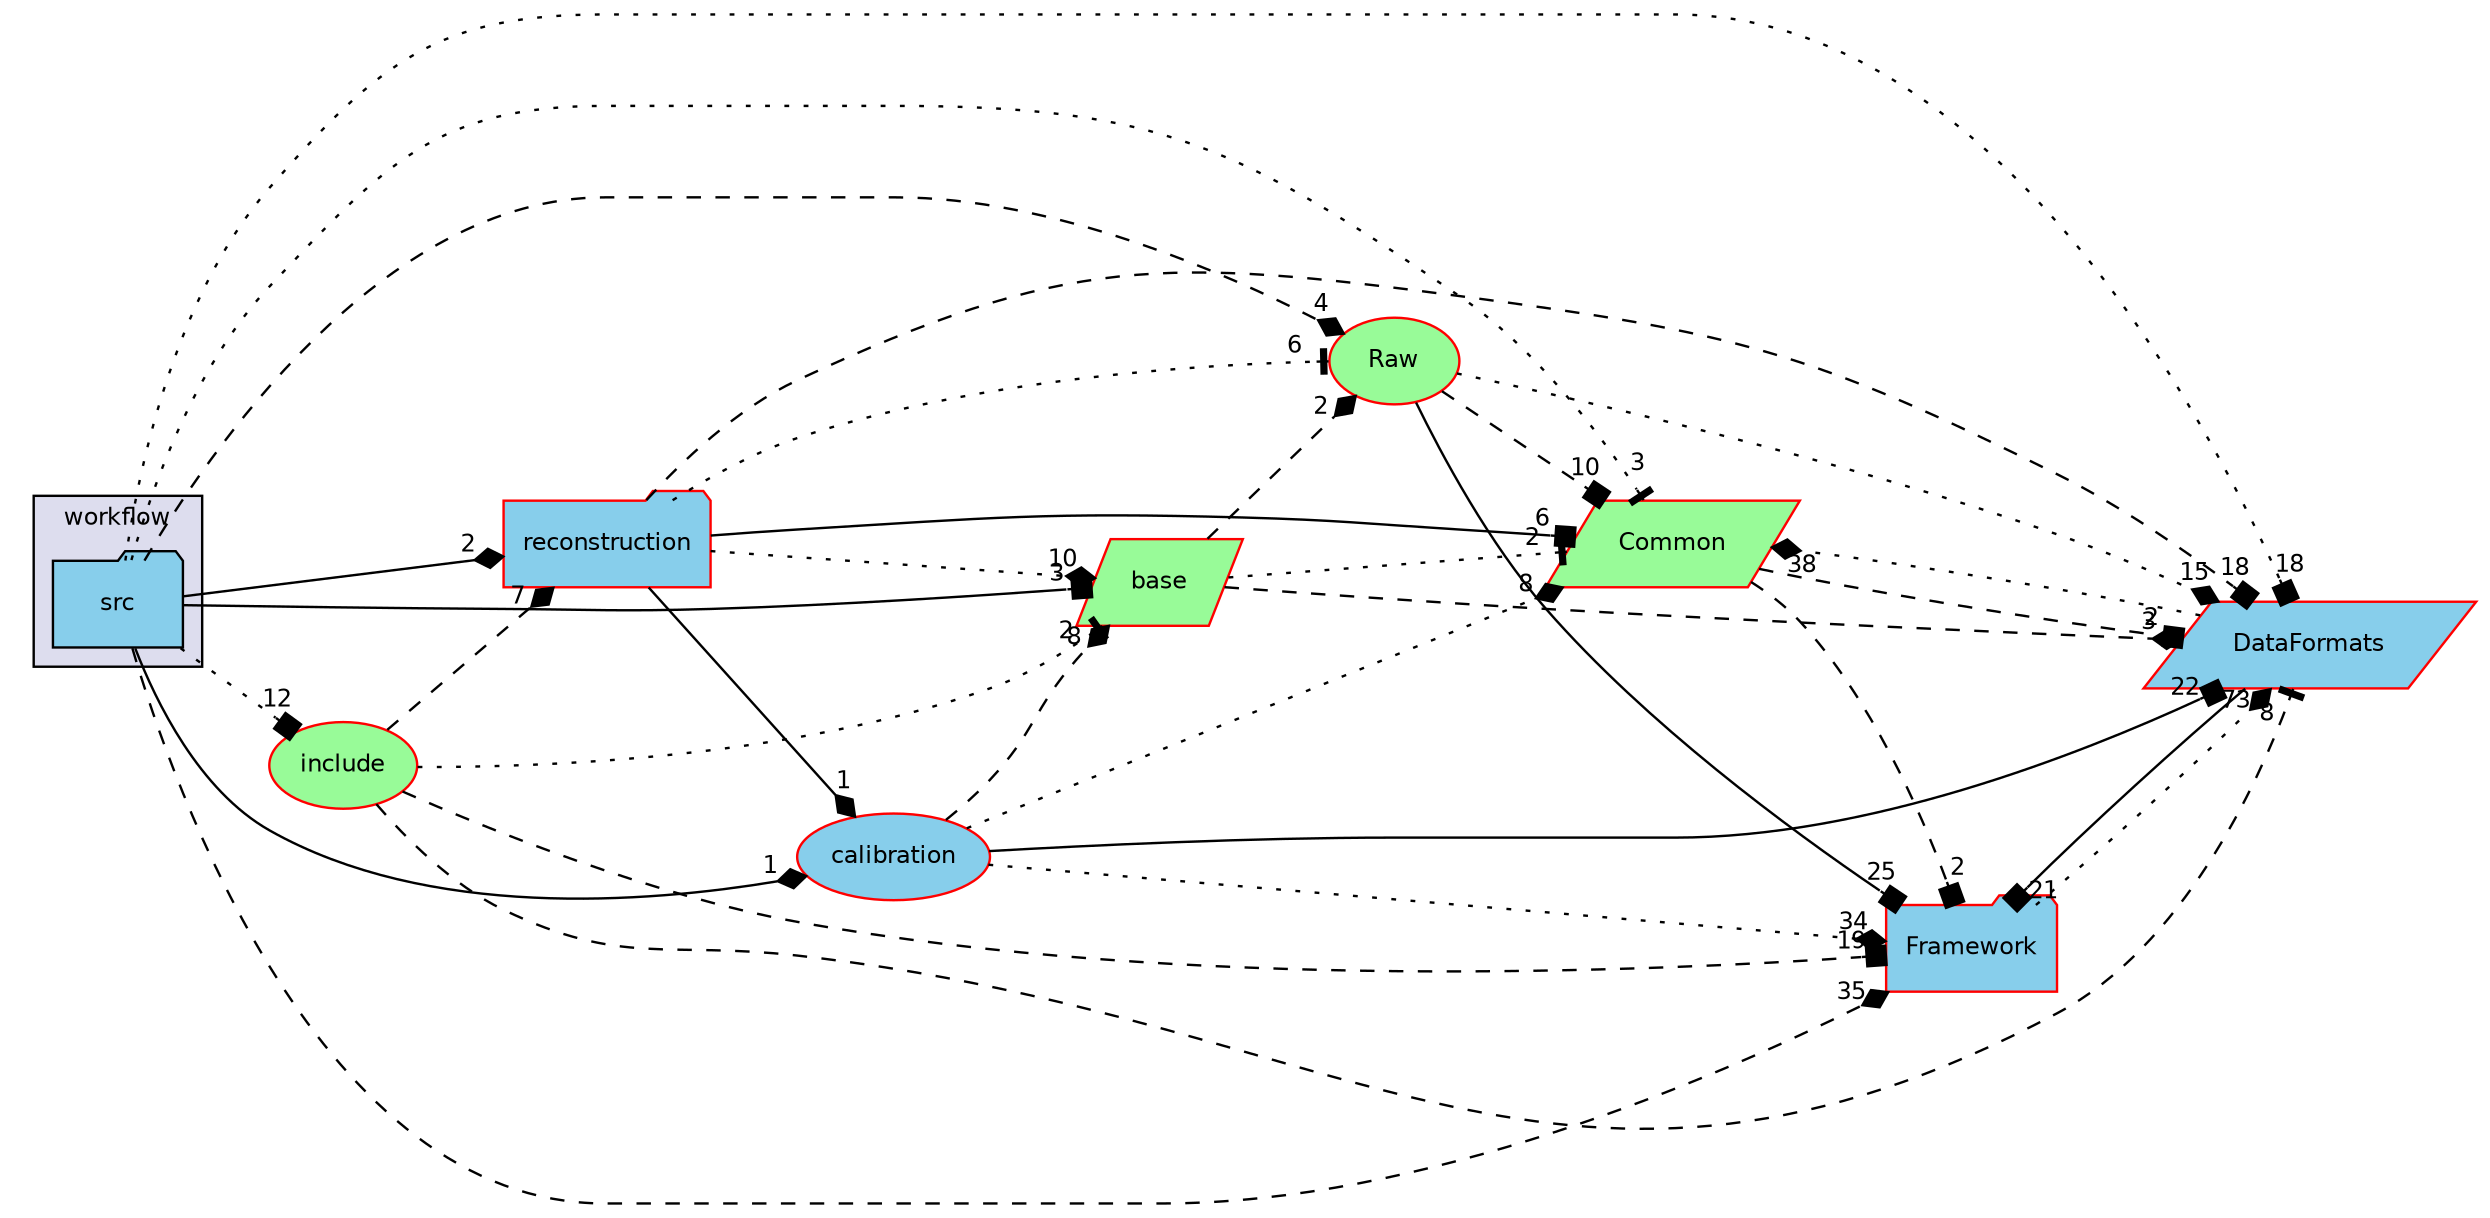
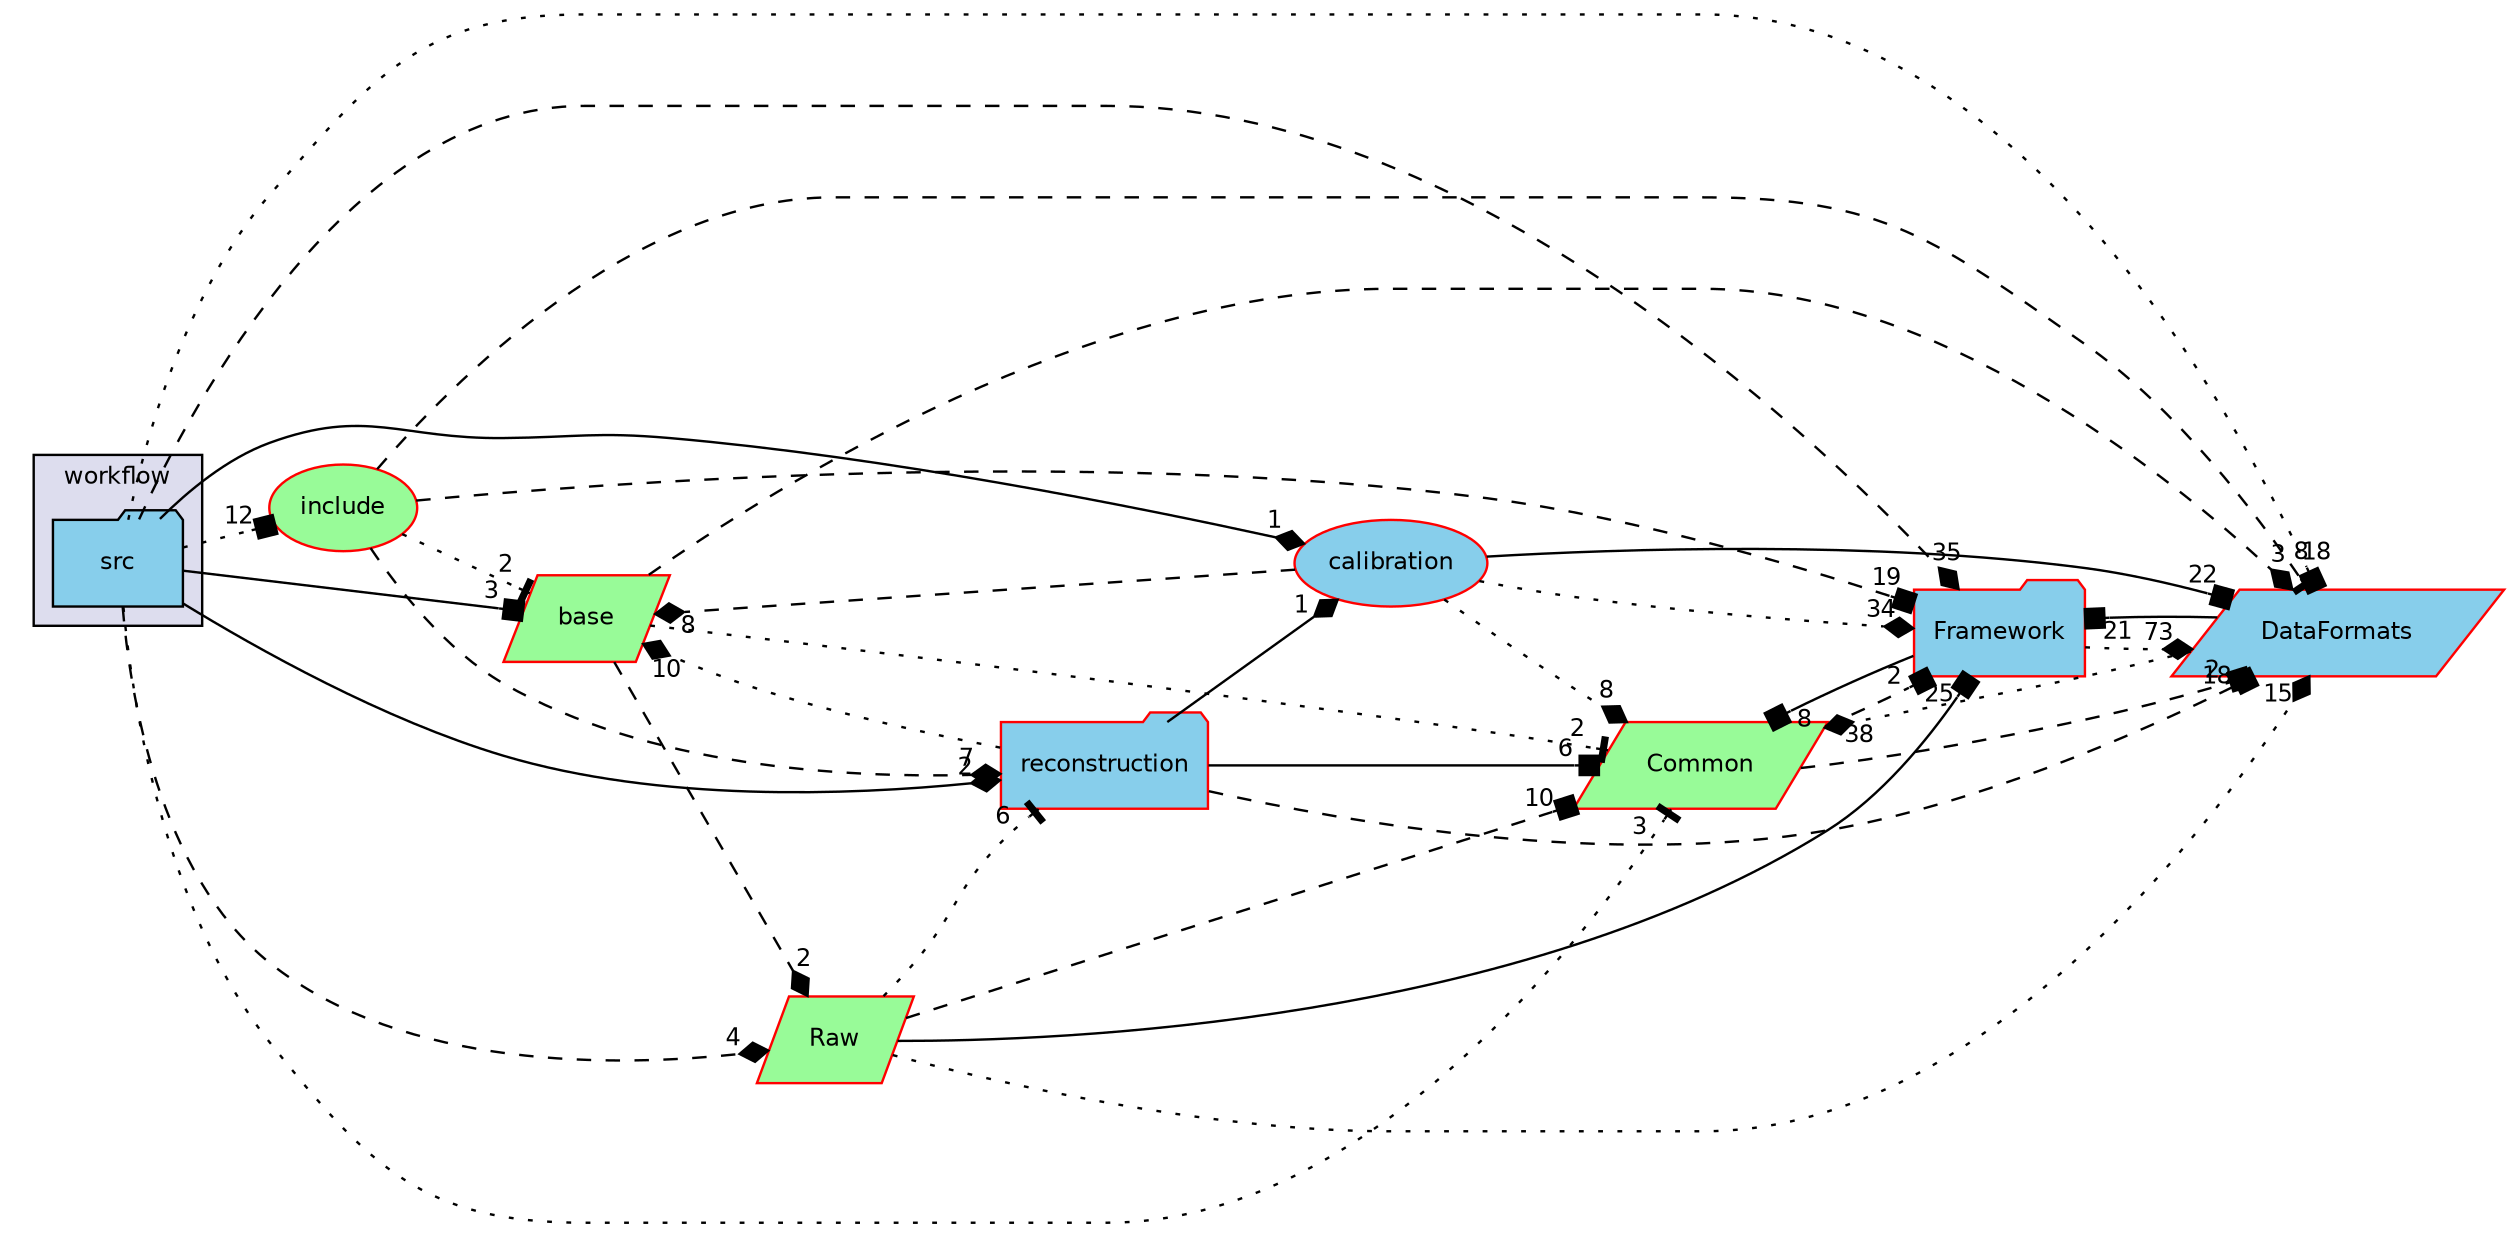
node "Raw": shape ellipse -> parallelogram
edge "reconstruction" -> "Raw": reversed
edge "Framework" -> "Common": added
